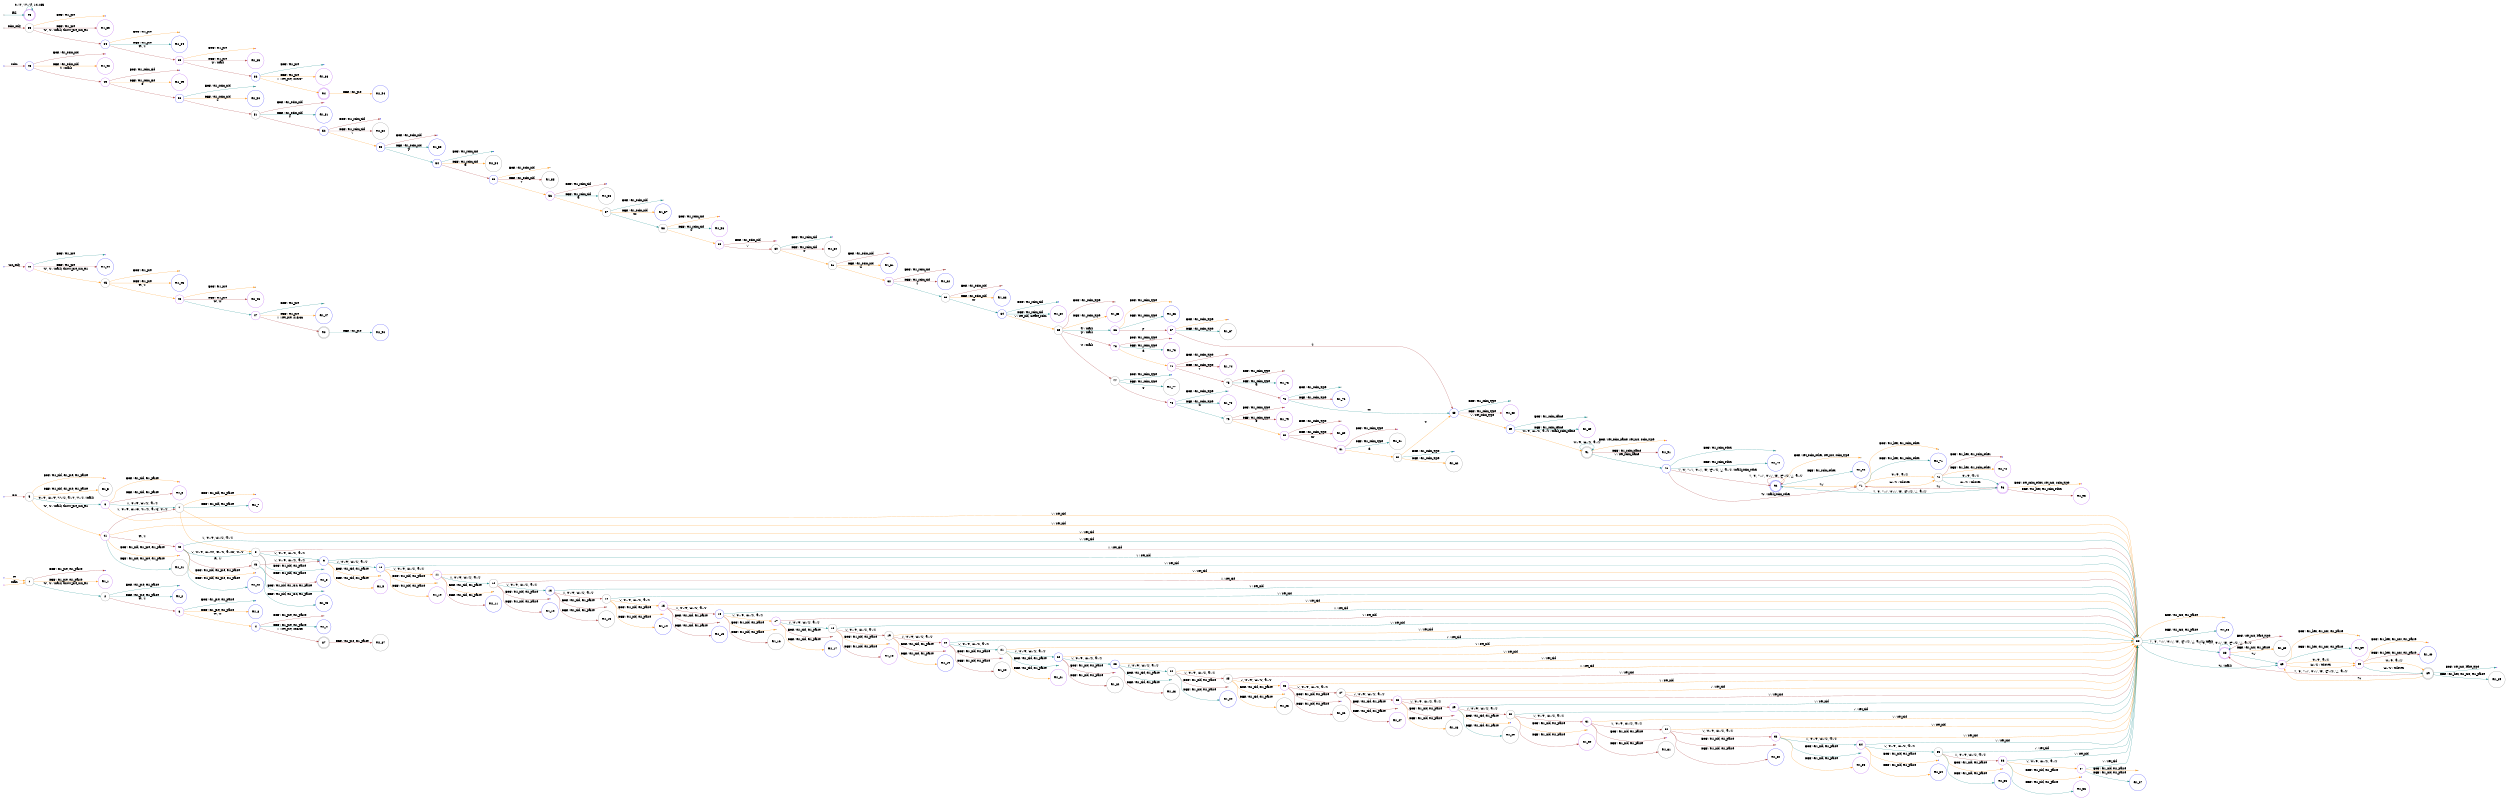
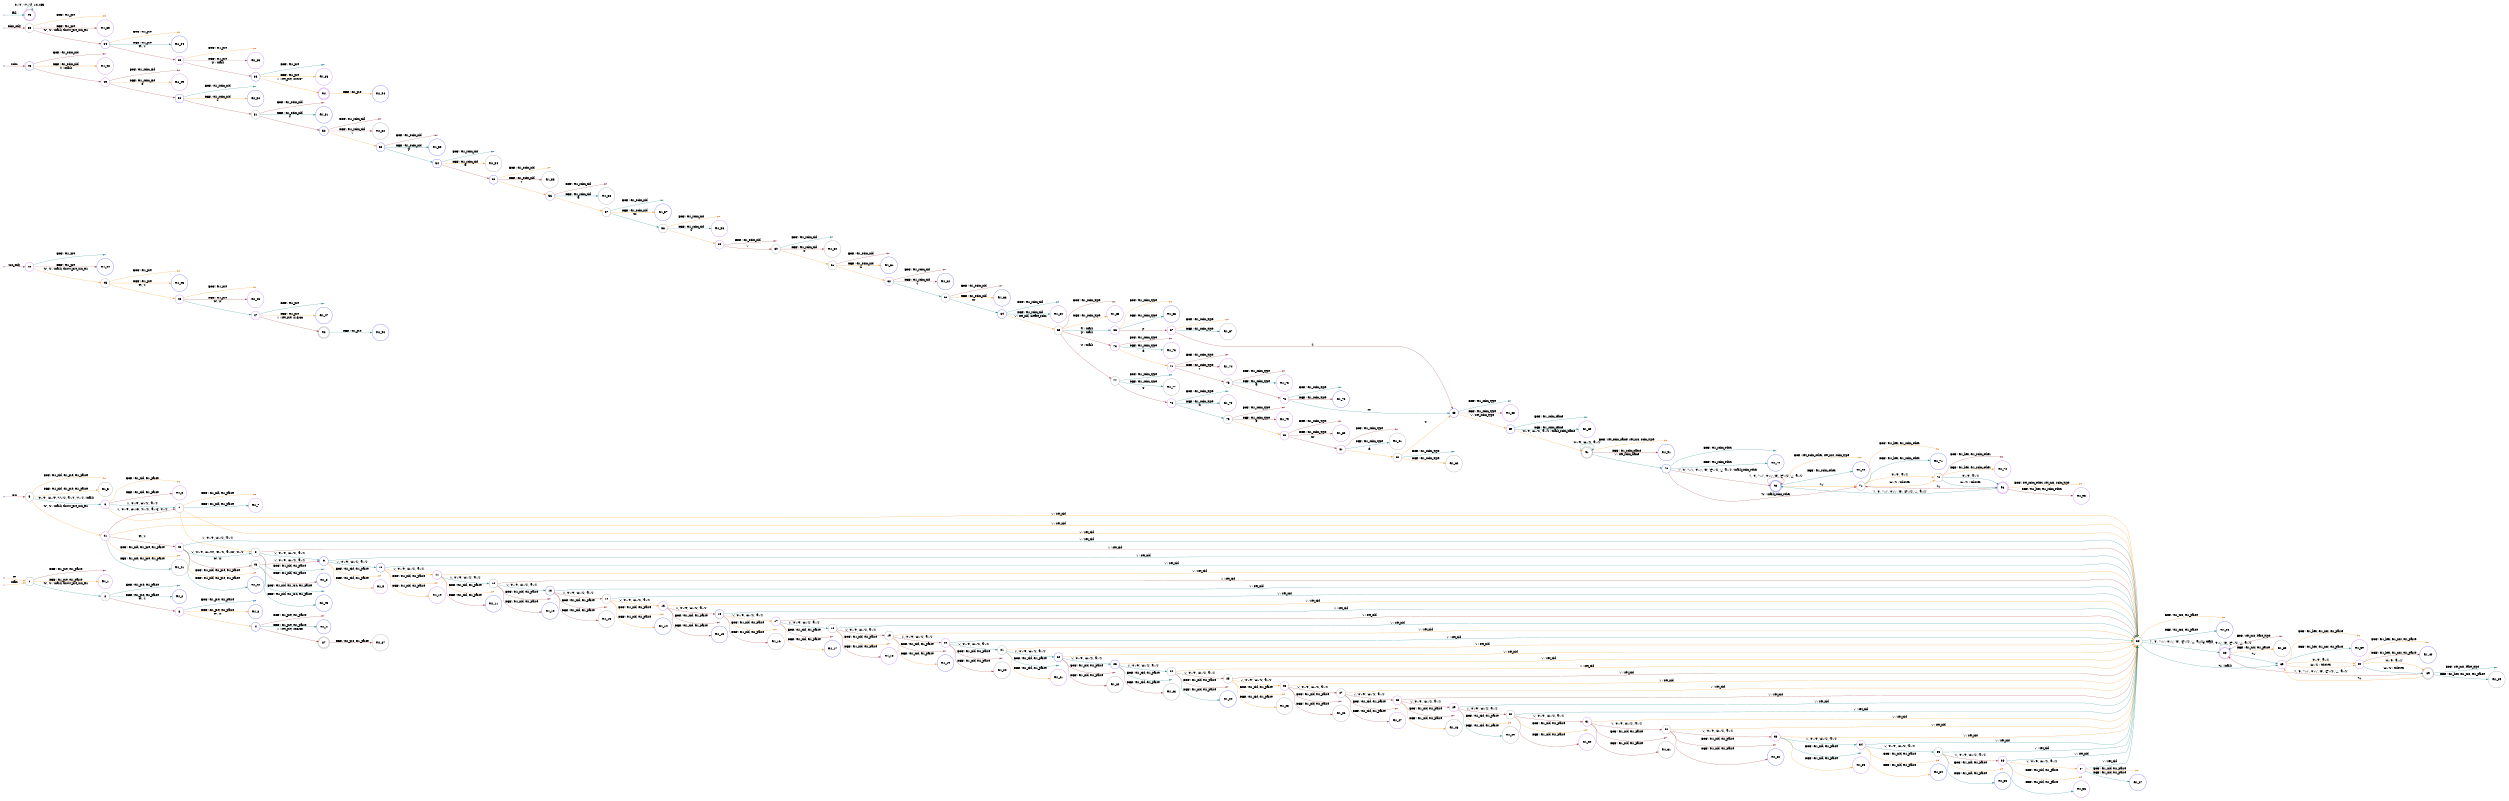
edge "42" -> "43": label "'R', 'r'" -> "'N', 'n'"
